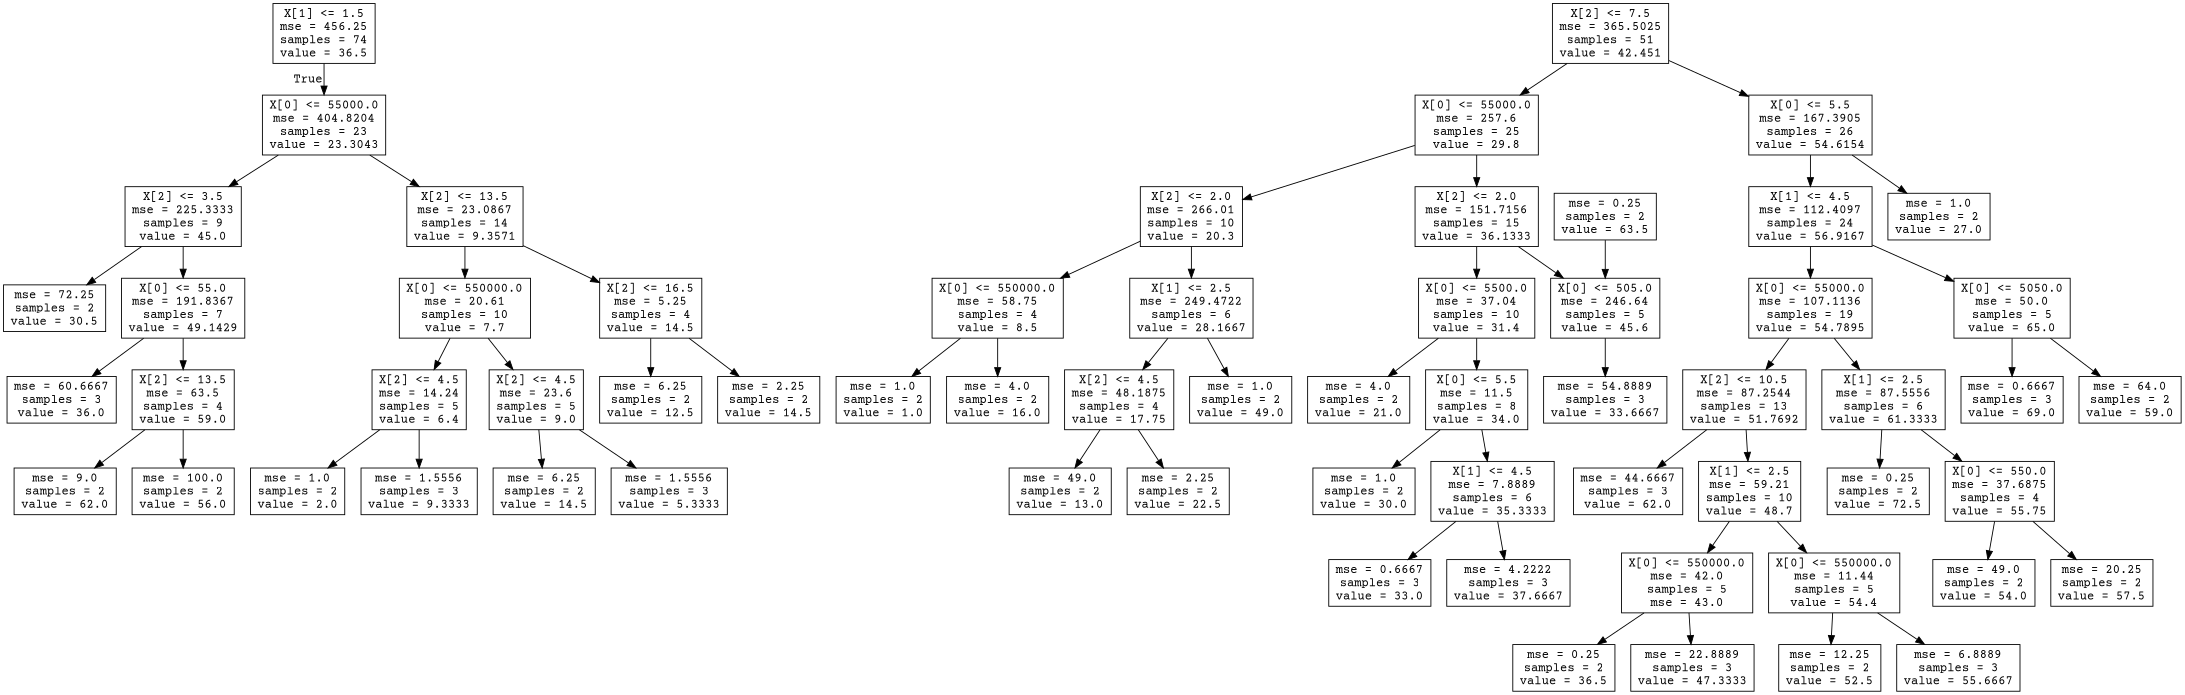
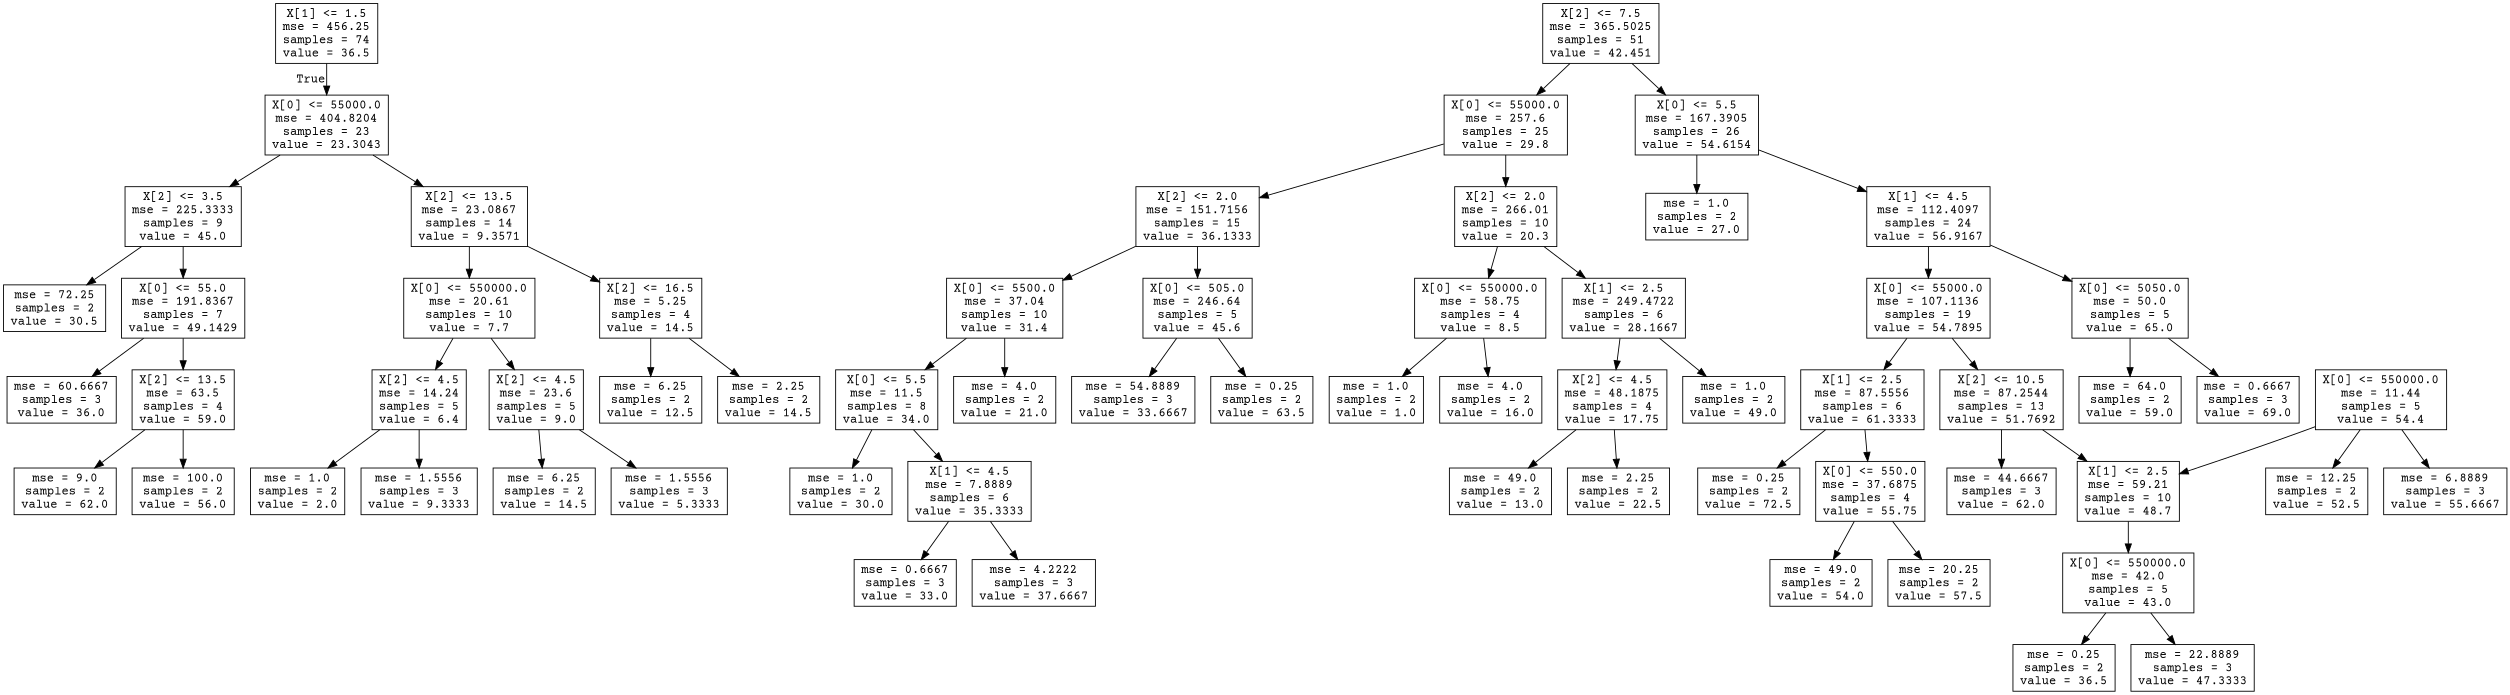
edge "mse = 0.25 samples = 2 value = 63.5" -> "X[0] <= 505.0 mse = 246.64 samples = 5 value = 45.6": reversed
edge "X[1] <= 2.5 mse = 59.21 samples = 10 value = 48.7" -> "X[0] <= 550000.0 mse = 11.44 samples = 5 value = 54.4": reversed
node "X[0] <= 550000.0 mse = 42.0 samples = 5 mse = 43.0": label "X[0] <= 550000.0 mse = 42.0 samples = 5 mse = 43.0" -> "X[0] <= 550000.0 mse = 42.0 samples = 5 value = 43.0"
